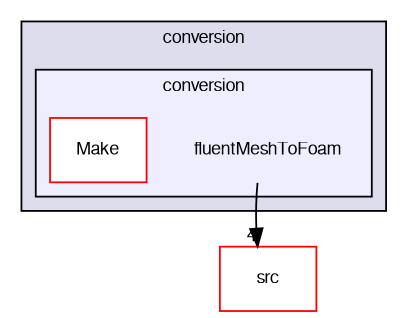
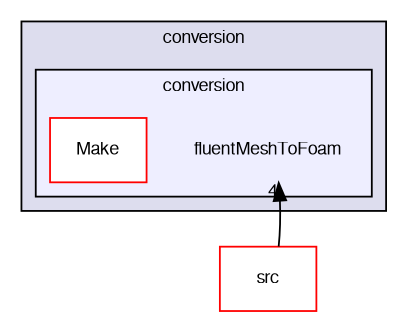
edge "fluentMeshToFoam" -> "src": reversed
